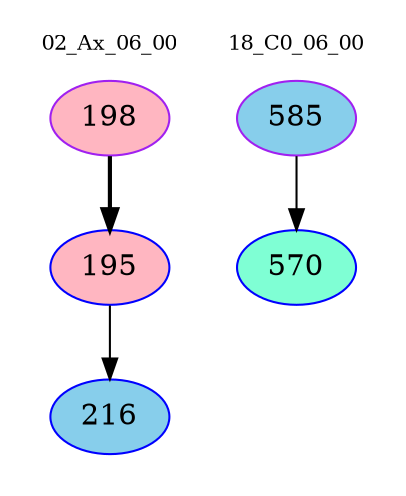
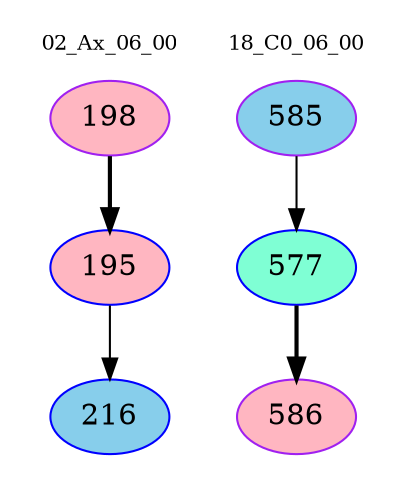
node "570": label "570" -> "577"
node "586": added
